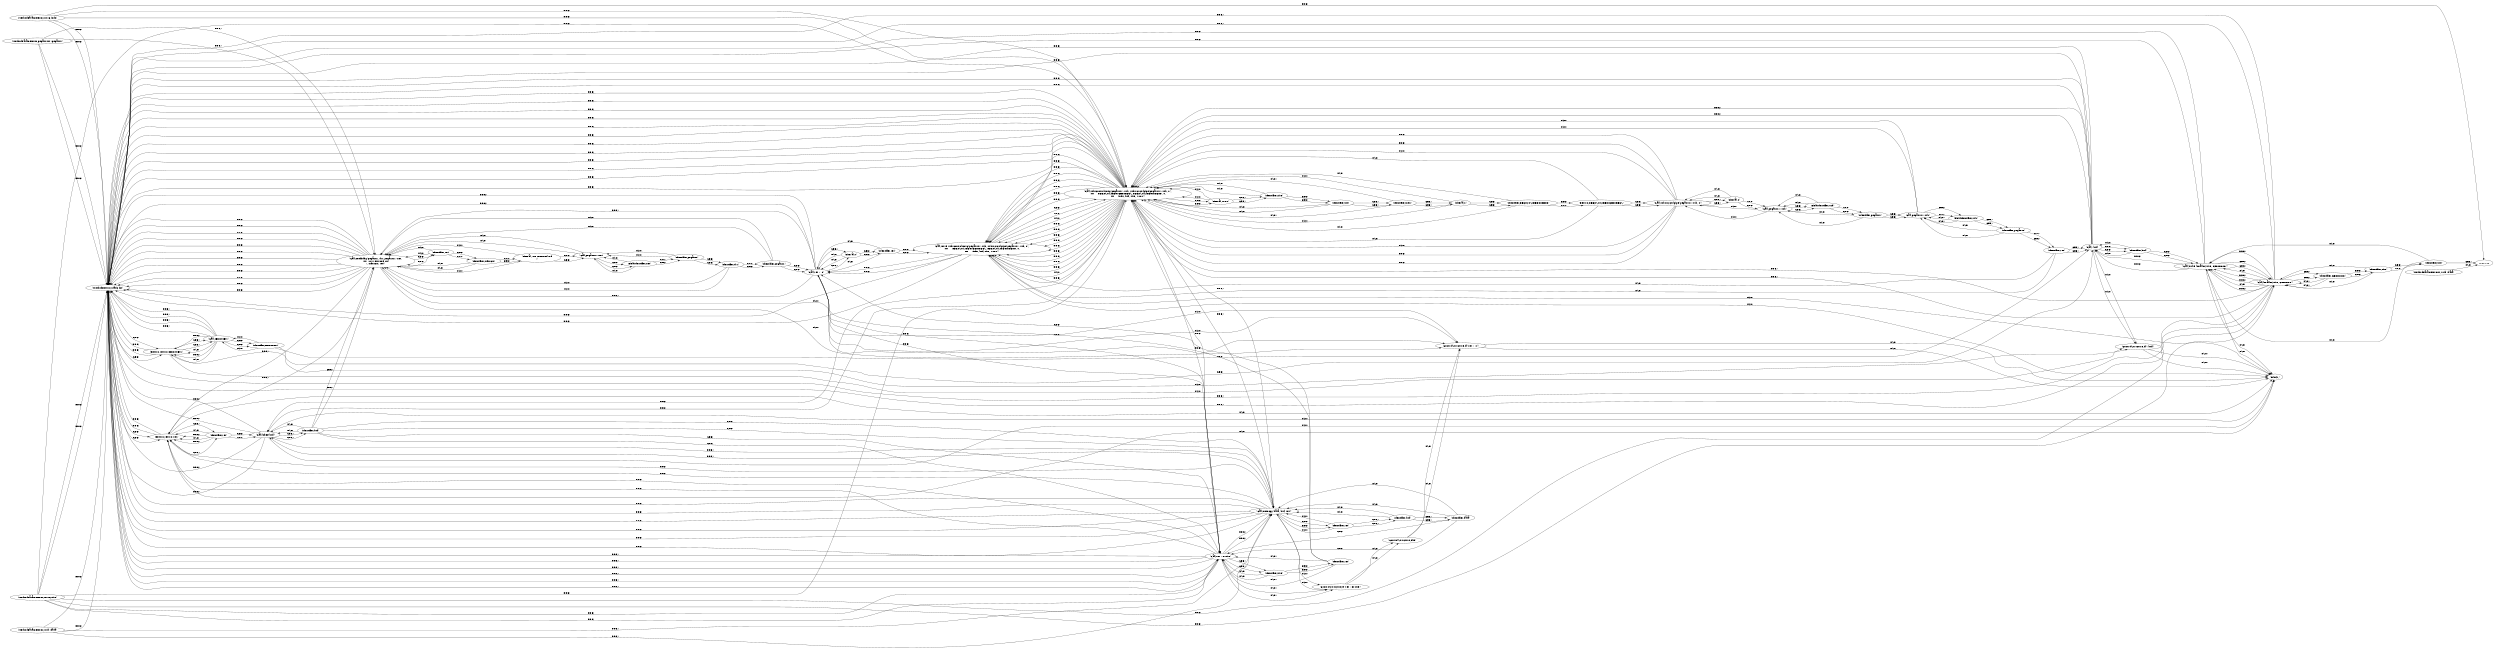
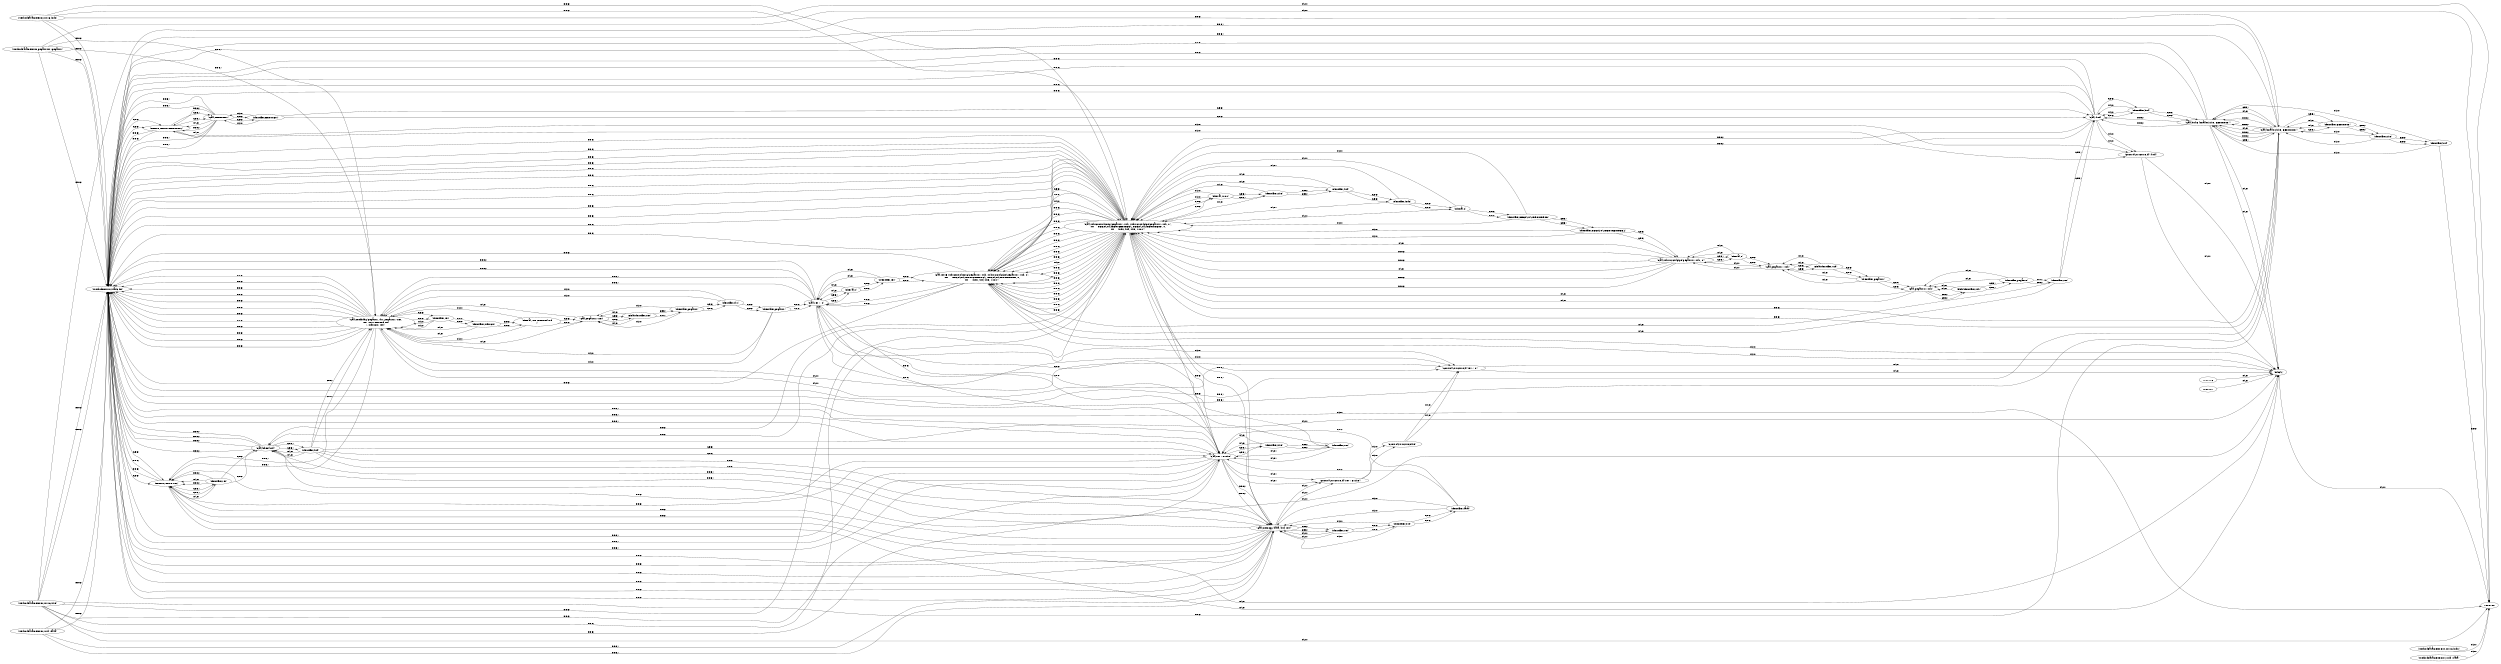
edge "(MethodParameterIn,__u16 indx)" -> "1000100": label "DDG: " -> "AST: "
edge "(MethodParameterIn,pegasus_t *pegasus)" -> "1000100": added, label "AST:"
node "(Return,PEGASUS_REQ_GET_REGS)": label "(Return,PEGASUS_REQ_GET_REGS)" -> "(Identifier,PEGASUS_REQ_GET_REGS)"
node "(Call,kmalloc(size, GFP_REQ))": label "(Call,kmalloc(size, GFP_REQ))" -> "(Call,kmalloc(size, GFP_NOIO))"
node "1000106": added
node "1000107": added
edge "(MethodReturn,static int)" -> "1000100": added, label "AST:"
edge "(Block,)" -> "1000100": added, label "AST:"
edge "(MethodParameterIn,__u16 size)" -> "1000100": added, label "AST:"
node "(MethodParameterOut,__u16 indx)": added
